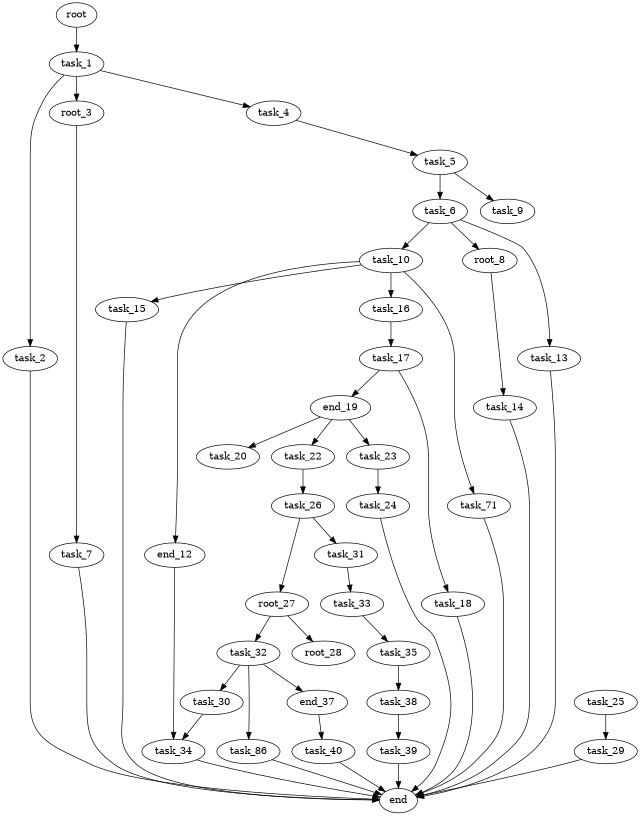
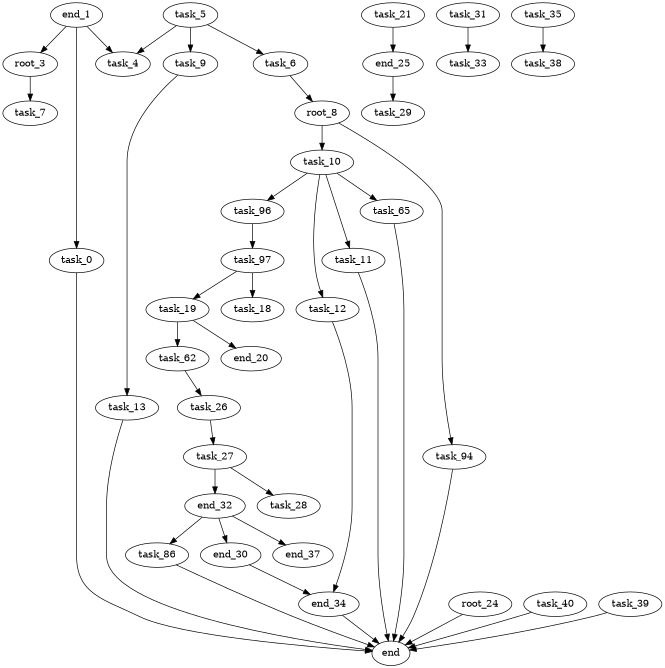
node "root": removed
node "task_21": added
node "task_1": label "task_1" -> "end_1"
edge "task_4" -> "task_5": reversed
edge "task_6" -> "task_10": now "root_8" -> "task_10"
edge "task_6" -> "task_13": now "task_9" -> "task_13"
node "task_15": label "task_15" -> "task_65"
node "task_16": label "task_16" -> "task_96"
node "task_2": label "task_2" -> "task_0"
node "task_17": label "task_17" -> "task_97"
node "end_19": label "end_19" -> "task_19"
node "task_14": label "task_14" -> "task_94"
node "task_20": label "task_20" -> "end_20"
node "task_22": label "task_22" -> "task_62"
node "task_23": removed
node "task_24": label "task_24" -> "root_24"
node "task_71": label "task_71" -> "task_11"
edge "task_26" -> "task_31": removed
node "end_12": label "end_12" -> "task_12"
node "root_27": label "root_27" -> "task_27"
edge "task_33" -> "task_35": removed
node "task_32": label "task_32" -> "end_32"
node "root_28": label "root_28" -> "task_28"
node "task_30": label "task_30" -> "end_30"
node "task_25": label "task_25" -> "end_25"
edge "task_18" -> "end": removed
edge "end_37" -> "task_40": removed
edge "task_38" -> "task_39": removed
node "task_34": label "task_34" -> "end_34"
edge "task_7" -> "end": removed
edge "task_29" -> "end": removed
